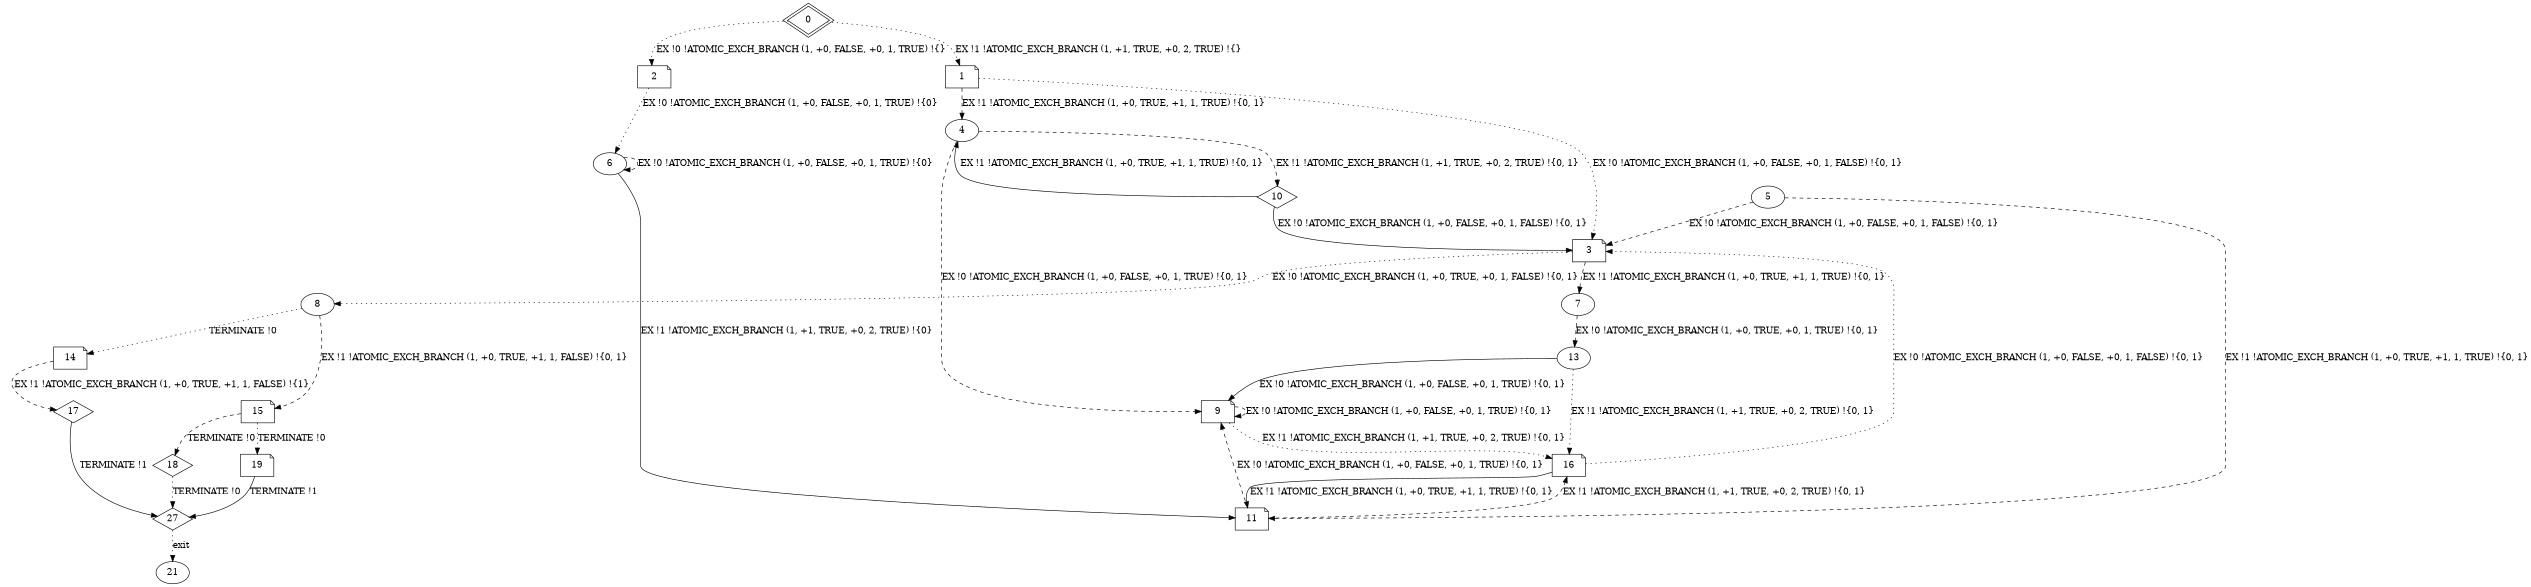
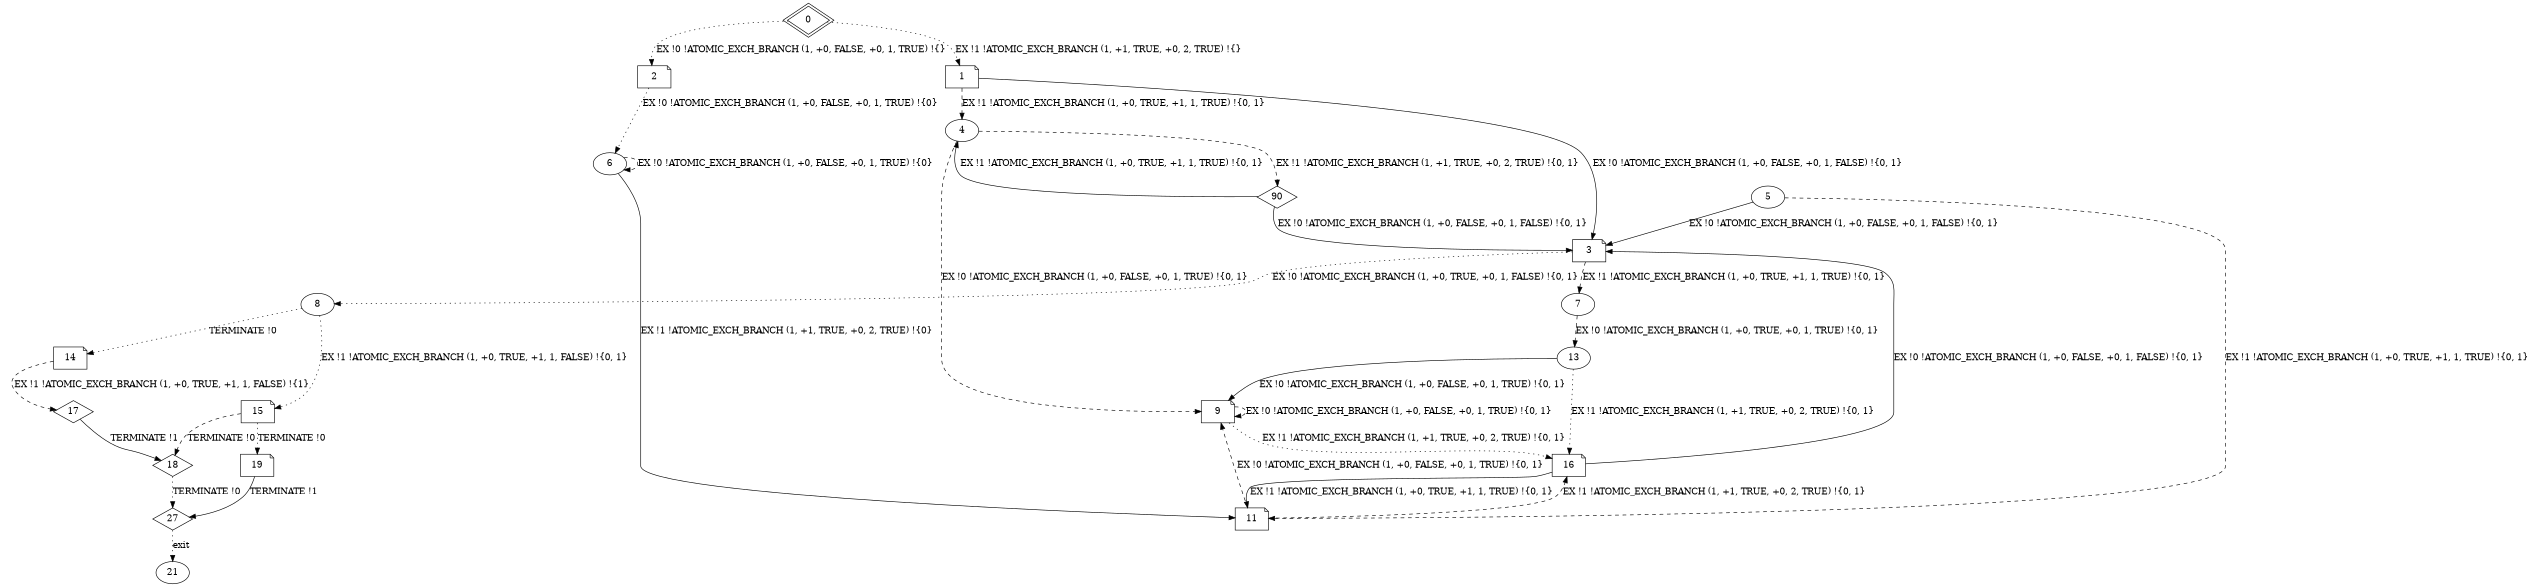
edge "1" -> "3": style dotted -> solid
node "10": label "10" -> "90"
edge "5" -> "3": style dashed -> solid
edge "16" -> "3": style dotted -> solid
edge "8" -> "15": style dashed -> dotted
edge "17" -> "27": now "17" -> "18"
